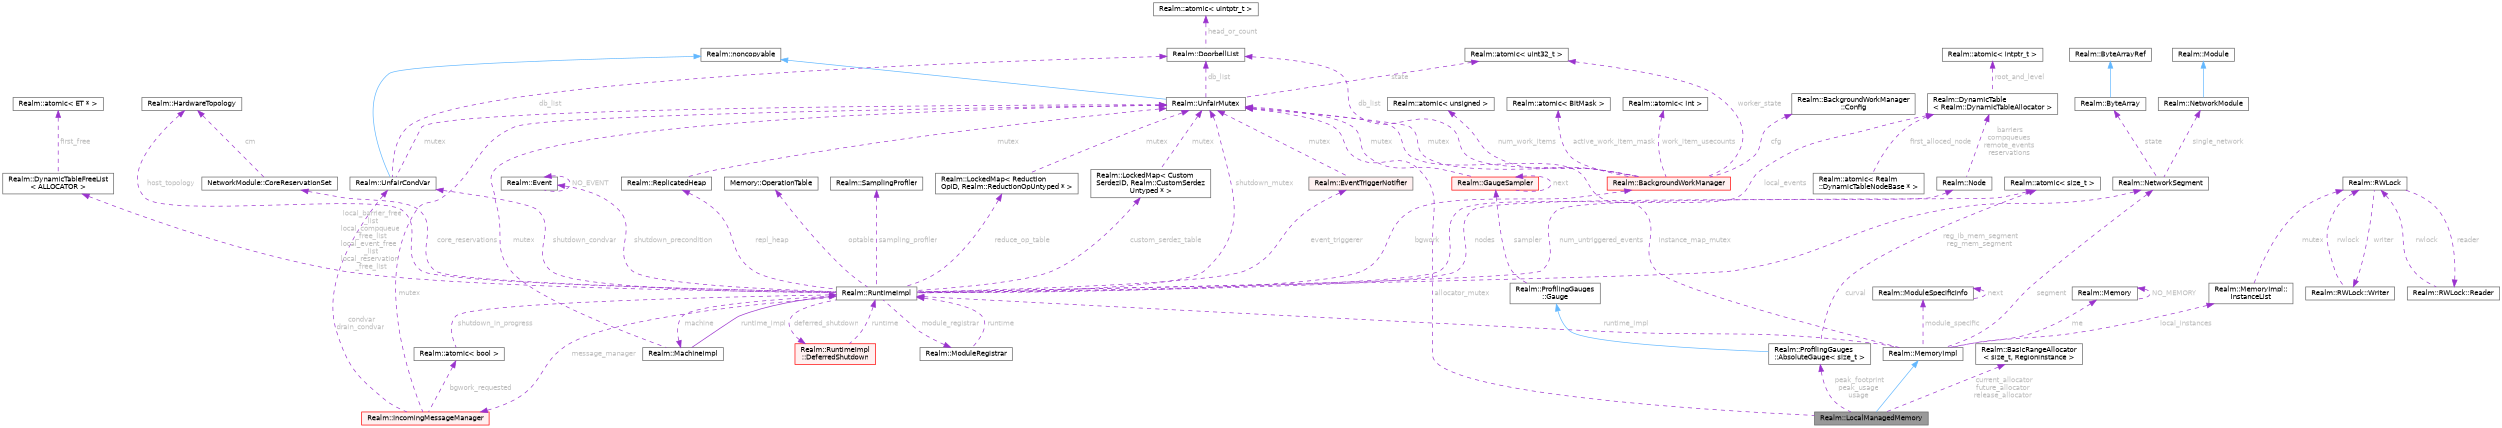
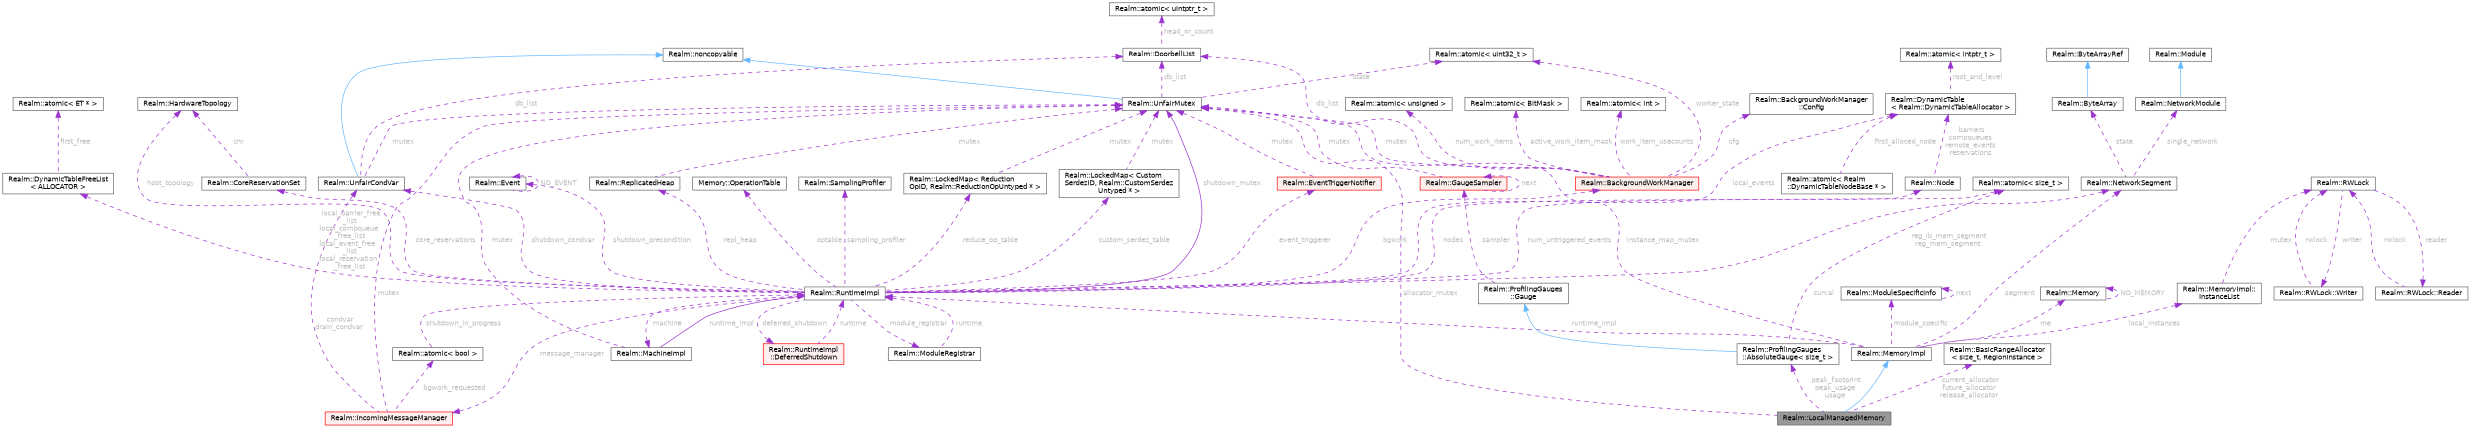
node "NetworkModule::CoreReservationSet": label "NetworkModule::CoreReservationSet" -> "Realm::CoreReservationSet"
node "Realm::EventTriggerNotifier": color gray40 -> red
edge "Realm::RuntimeImpl" -> "Realm::UnfairMutex": style dashed -> solid
